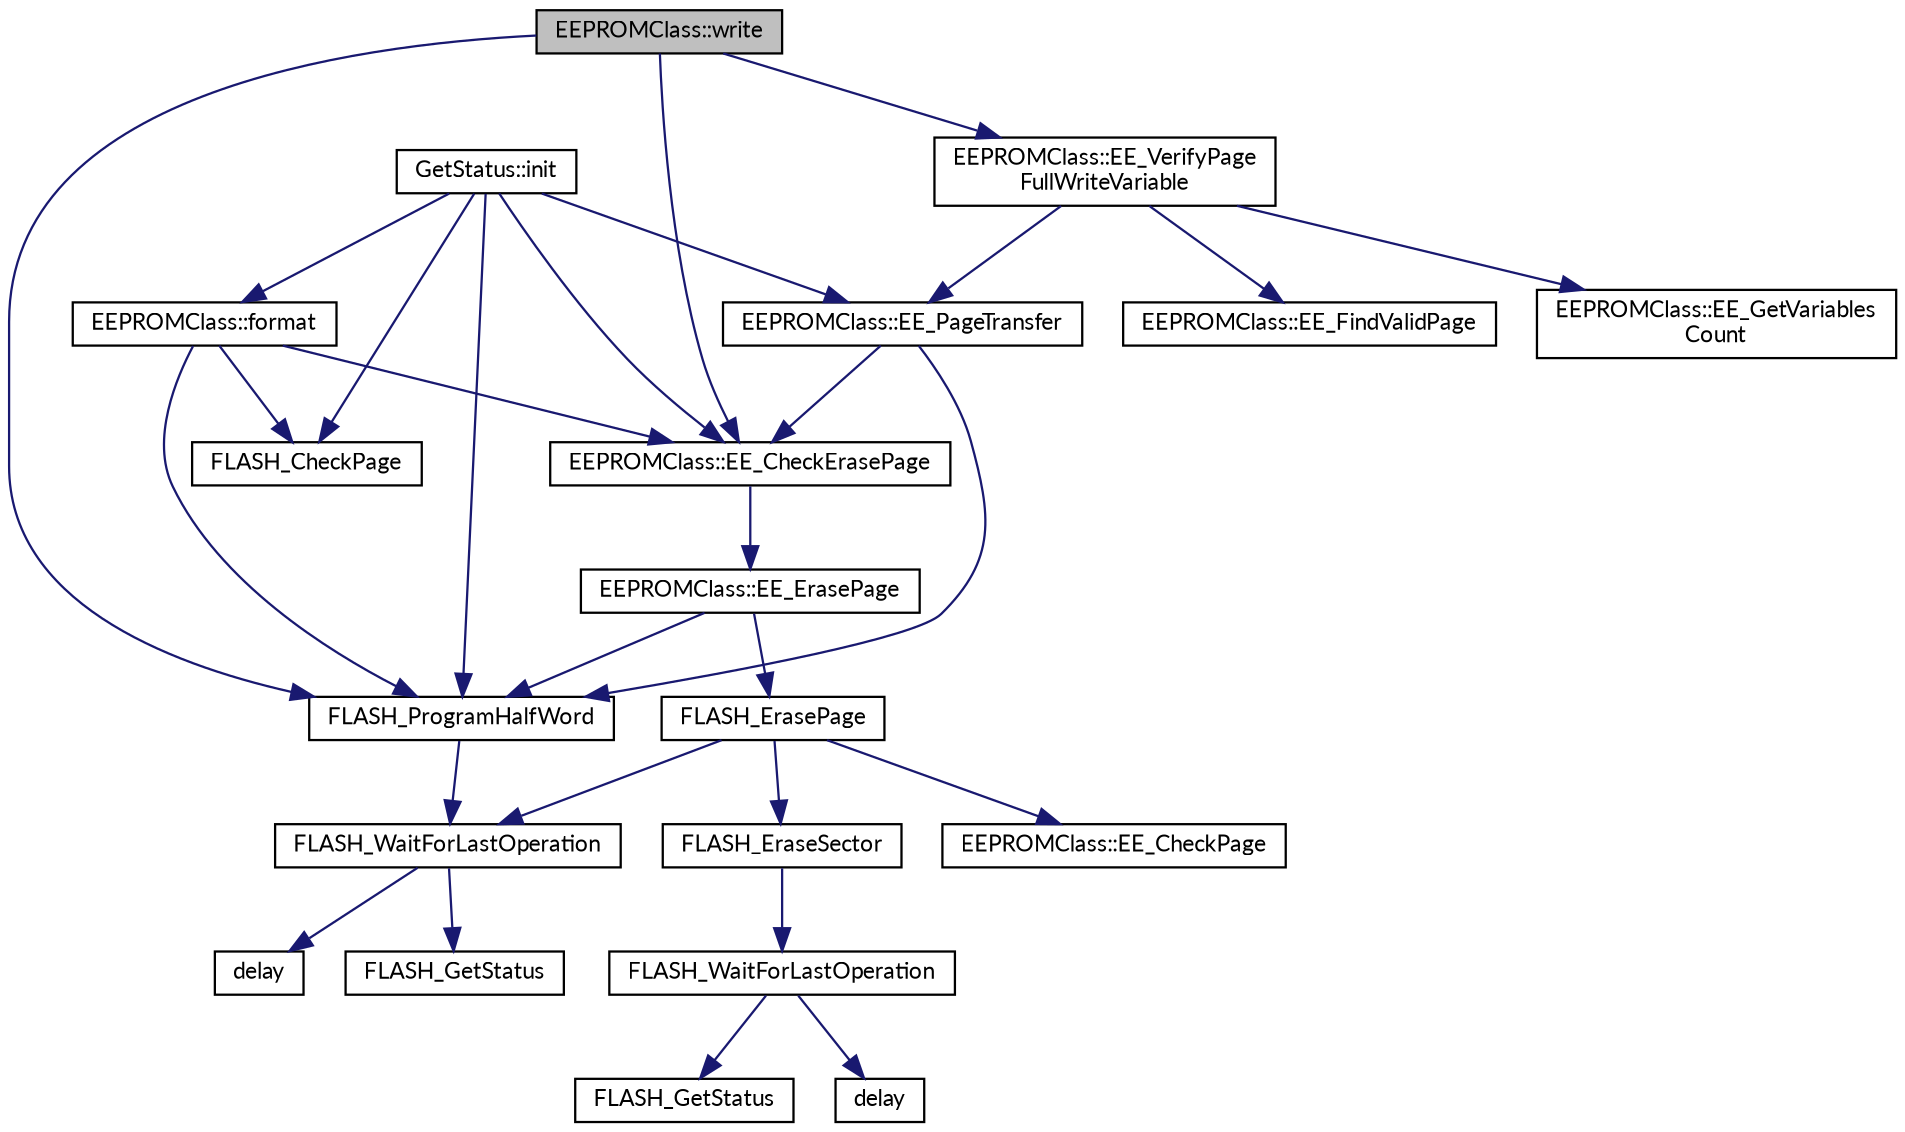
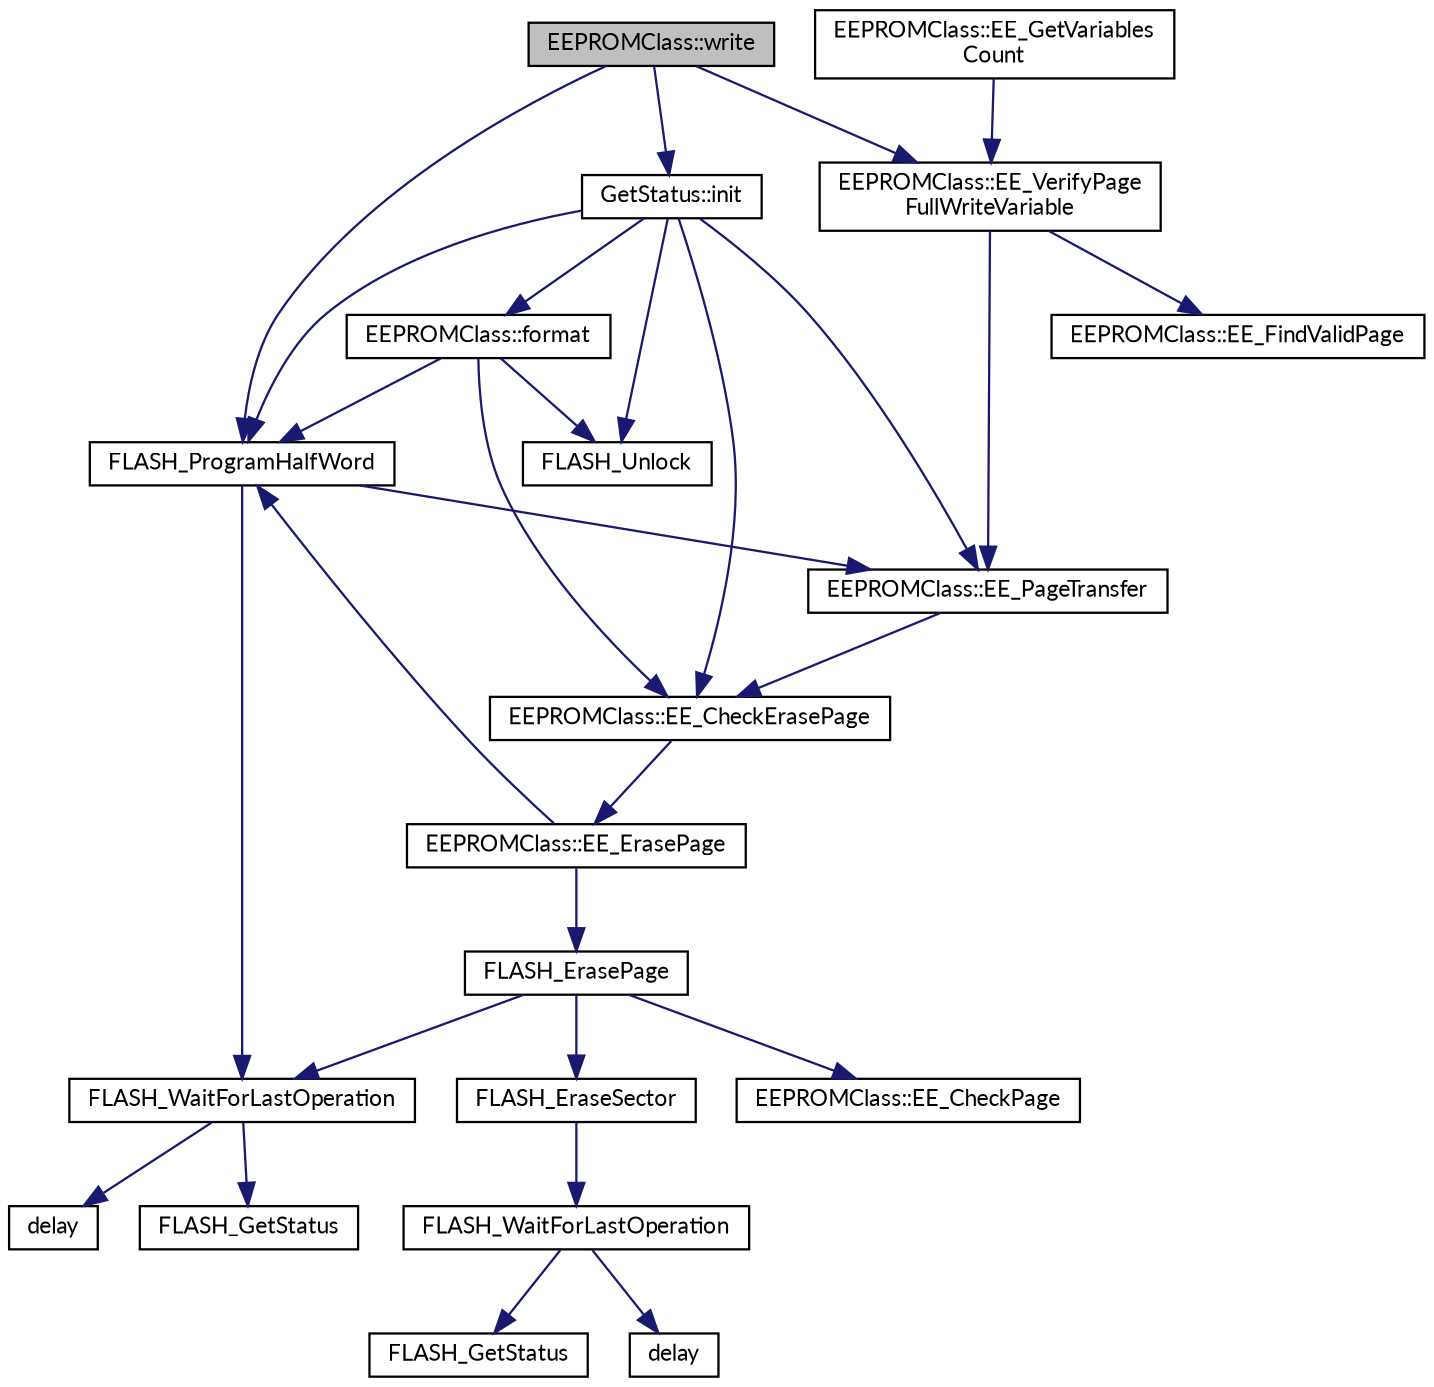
edge "EEPROMClass::write" -> "EEPROMClass::EE_CheckErasePage": now "EEPROMClass::write" -> "GetStatus::init"
edge "EEPROMClass::EE_VerifyPage FullWriteVariable" -> "EEPROMClass::EE_GetVariables Count": reversed
node "FLASH_CheckPage": label "FLASH_CheckPage" -> "FLASH_Unlock"
edge "EEPROMClass::EE_PageTransfer" -> "FLASH_ProgramHalfWord": reversed
